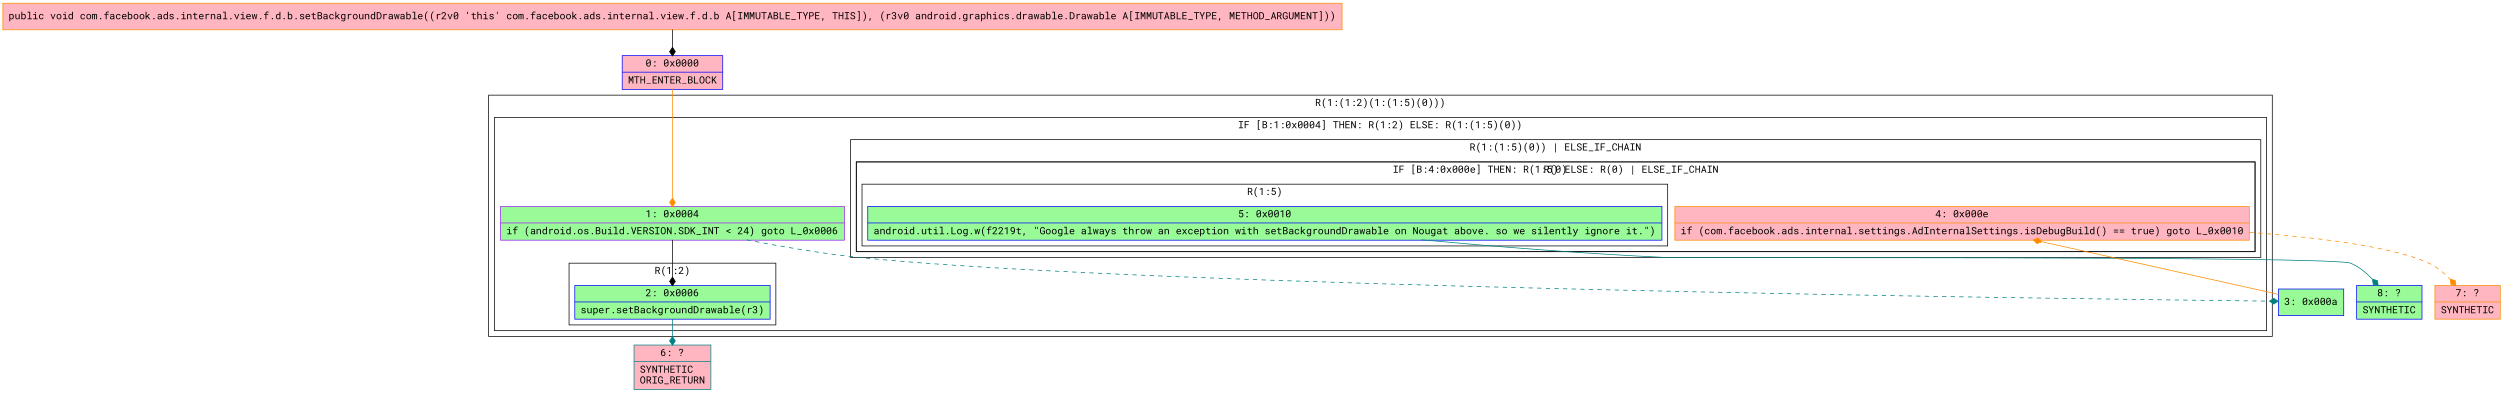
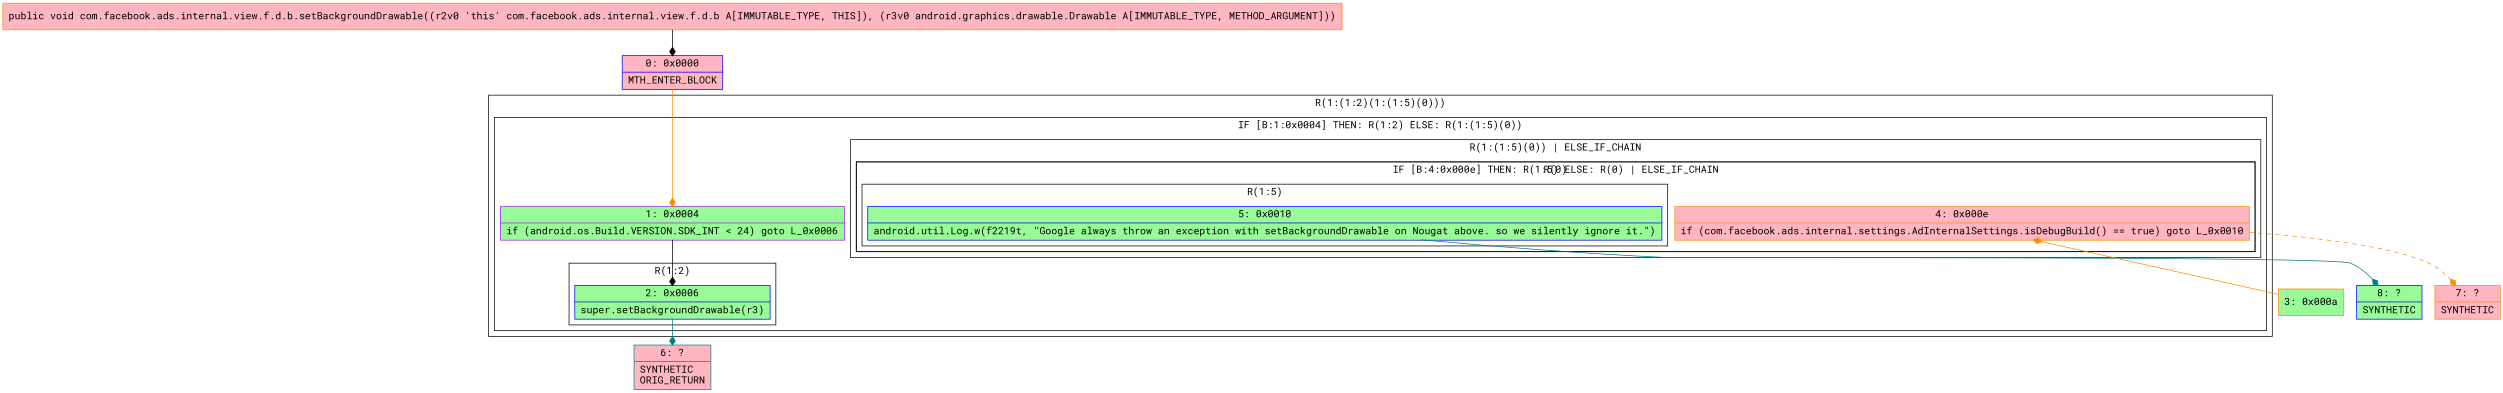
edge "1: 0x0004" -> "3: 0x000a": removed
node "3: 0x000a": color blue -> darkorange
